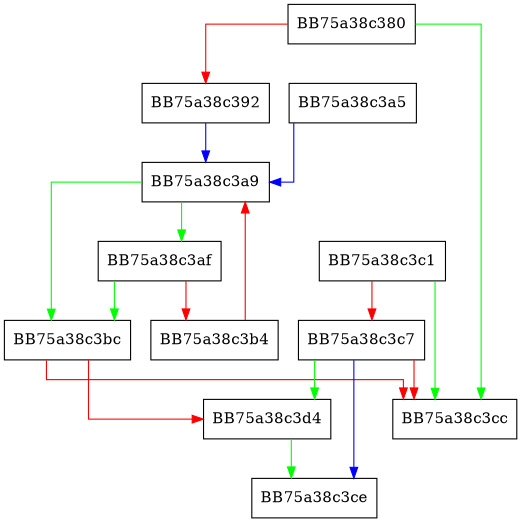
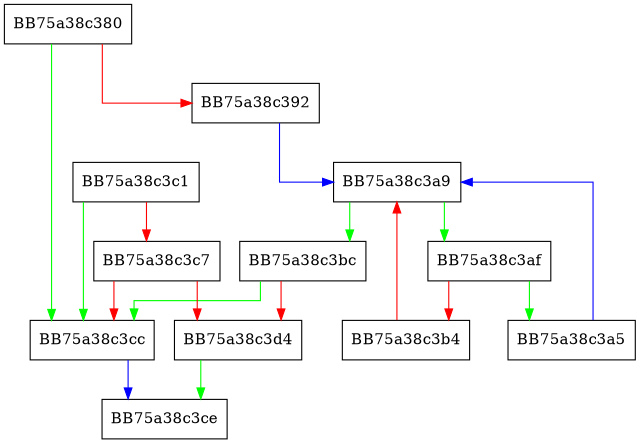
edge "BB75a38c3af" -> "BB75a38c3bc": now "BB75a38c3af" -> "BB75a38c3a5"
edge "BB75a38c3c7" -> "BB75a38c3d4": color green -> red
edge "BB75a38c3bc" -> "BB75a38c3cc": color red -> green
edge "BB75a38c3c7" -> "BB75a38c3ce": now "BB75a38c3cc" -> "BB75a38c3ce"
